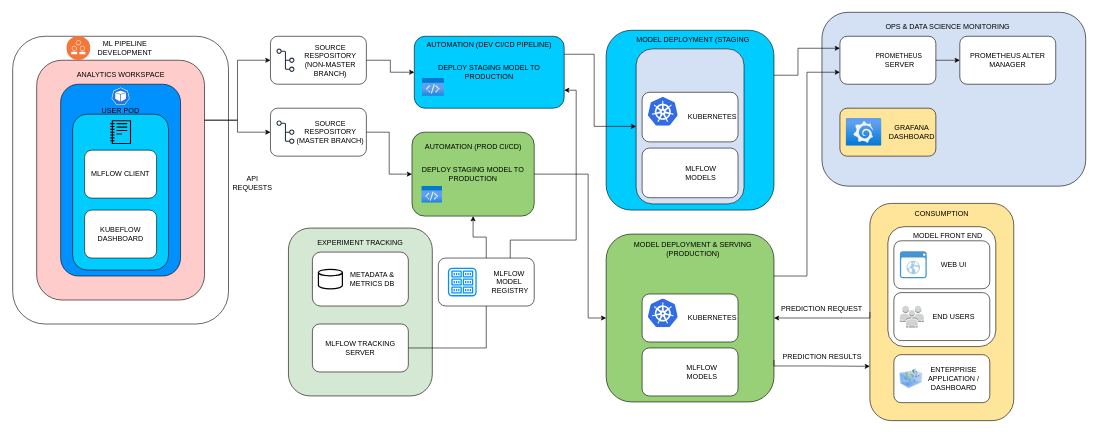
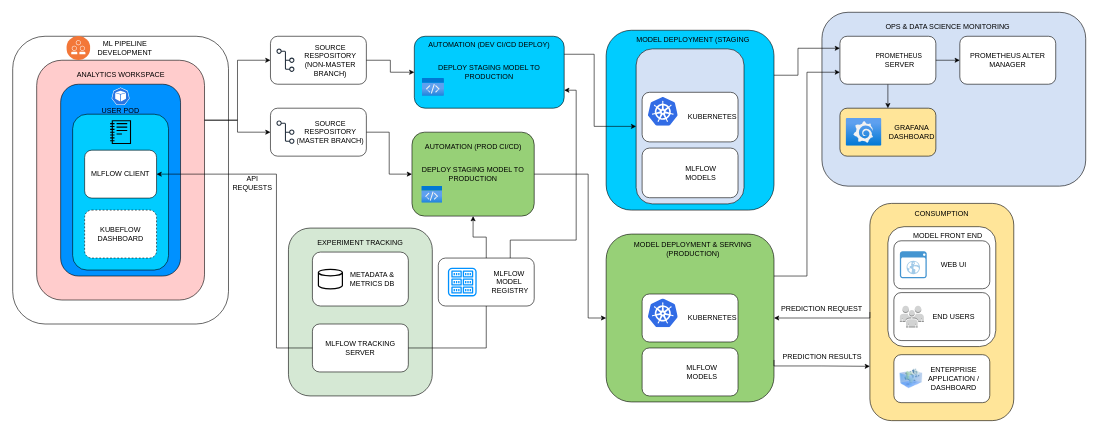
node "AUTOMATION (DEV CI/CD PIPELINE)": label "AUTOMATION (DEV CI/CD PIPELINE)" -> "AUTOMATION (DEV CI/CD DEPLOY)"
edge "PROMETHEUS SERVER" -> "GRAFANADASHBOARD": added
node "KUBEFLOW DASHBOARD": style solid -> dashed
edge "MLFLOW TRACKING SERVER" -> "MLFLOW CLIENT": added
